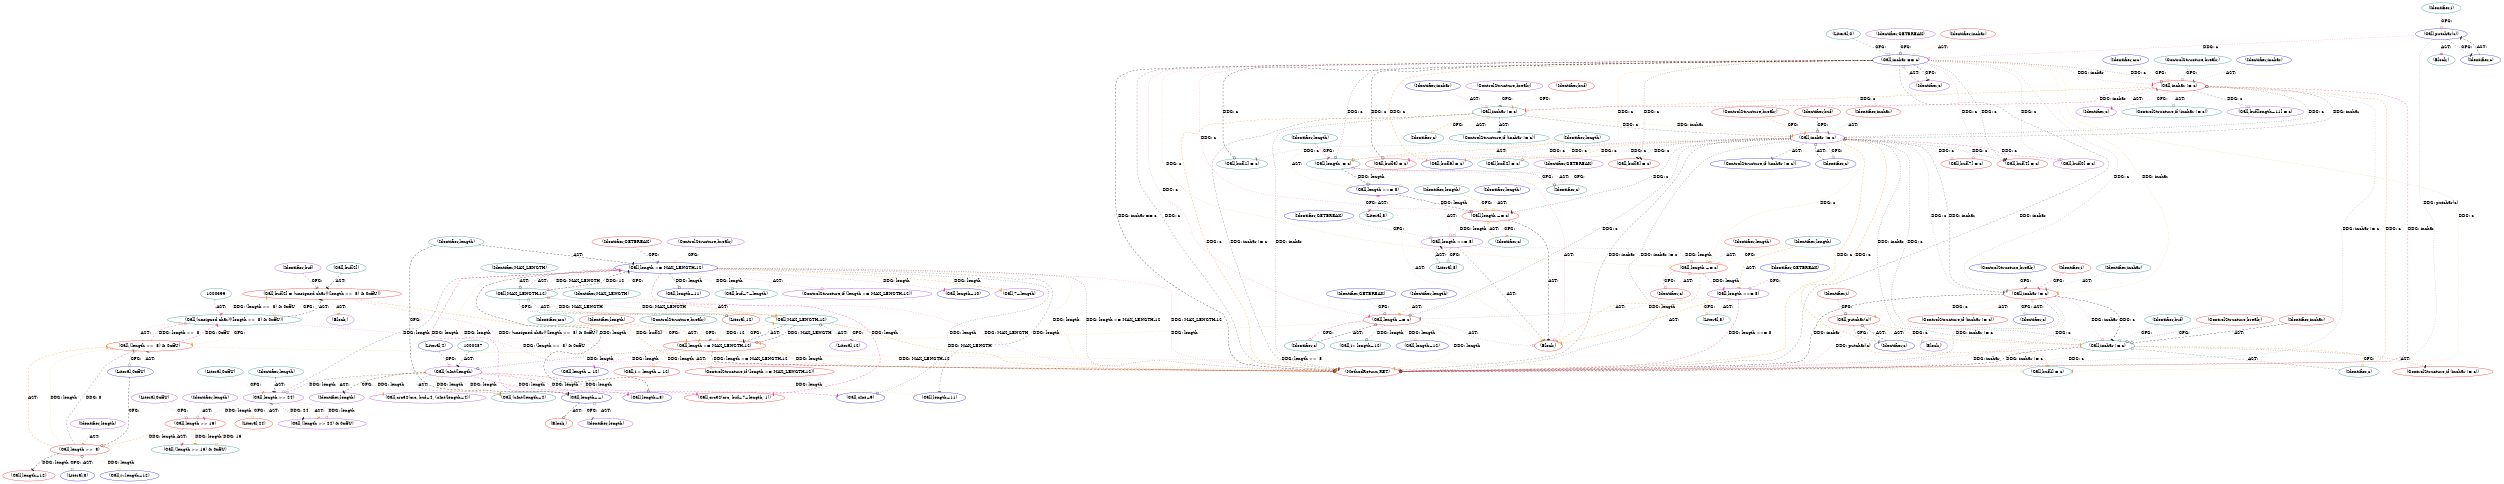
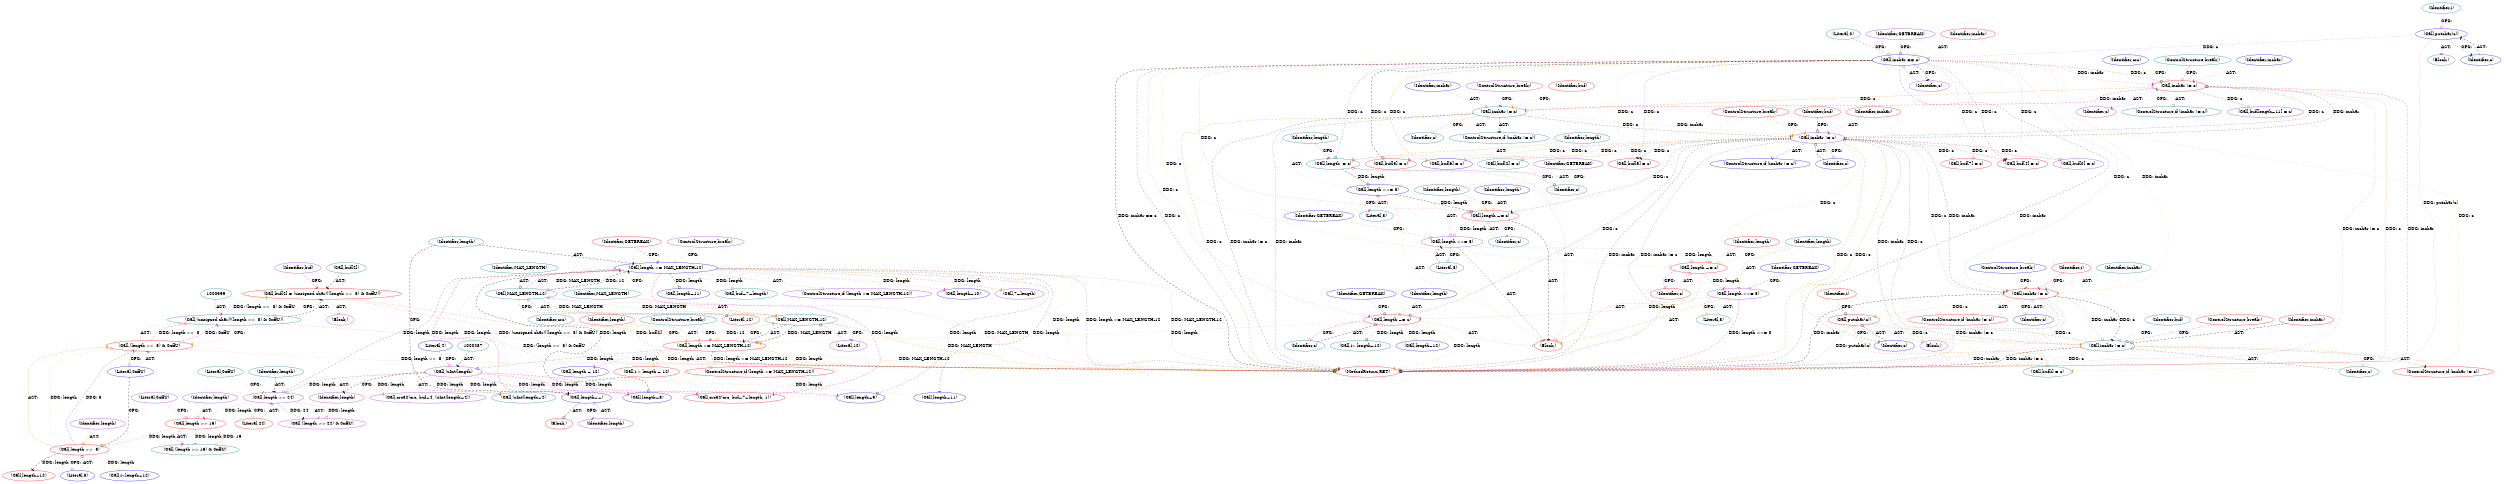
node "(Call,buf[1] = c)": removed
edge "(Call,(length >>  8) & 0xffU)" -> "(Call,buf[i] = c)": now "(Call,(length >>  8) & 0xffU)" -> "(MethodReturn,RET)"
node "(Call,uInt+9)": label "(Call,uInt+9)" -> "(Call,length+9)"
